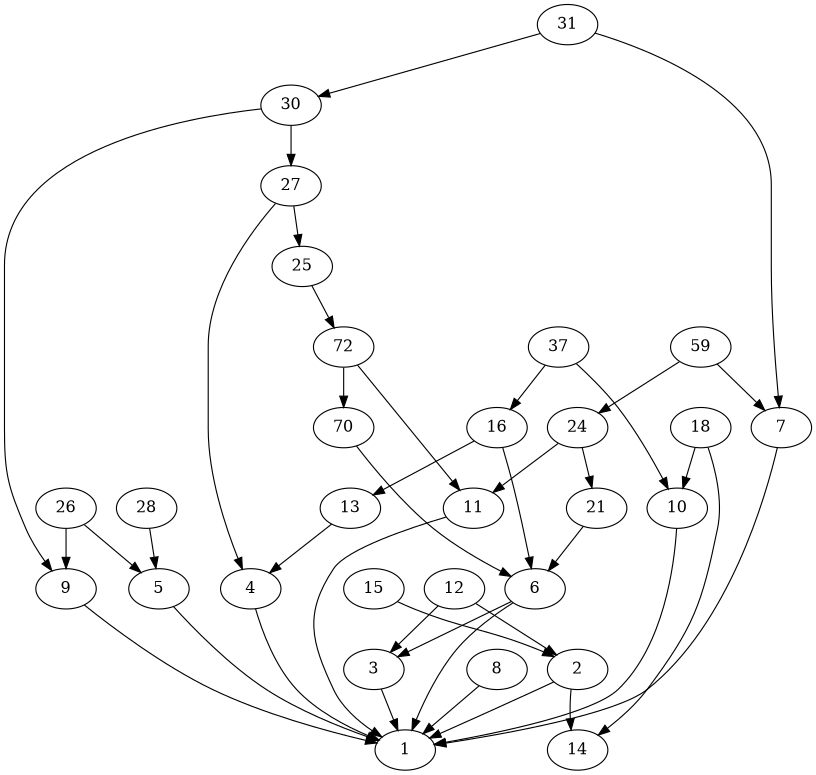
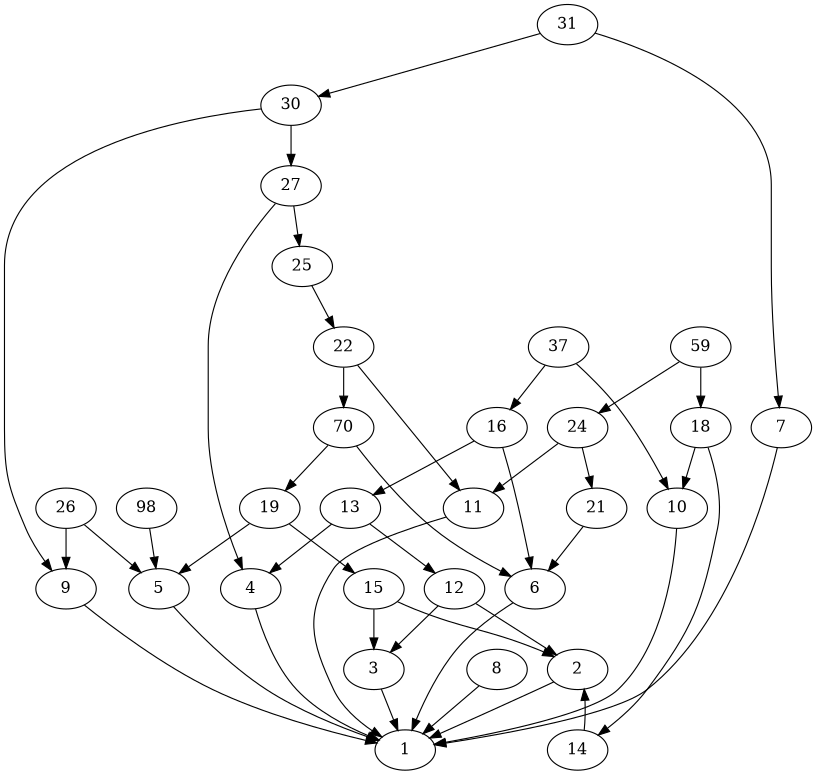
node "72": label "72" -> "22"
edge "59" -> "7": now "59" -> "18"
node "28": label "28" -> "98"
node "19": added
edge "13" -> "12": added
edge "6" -> "3": now "15" -> "3"
edge "2" -> "14": reversed
